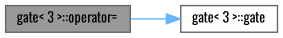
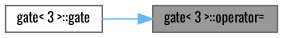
edge "gate< 3 >::operator=" -> "gate< 3 >::gate": reversed
